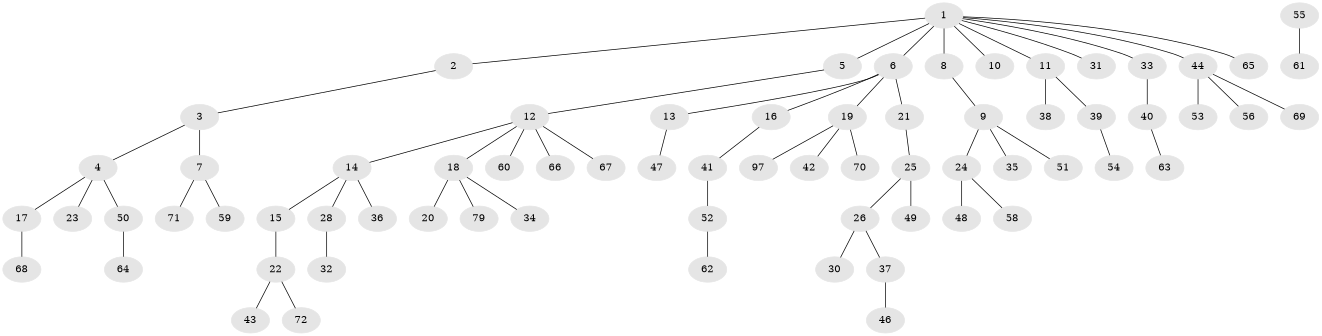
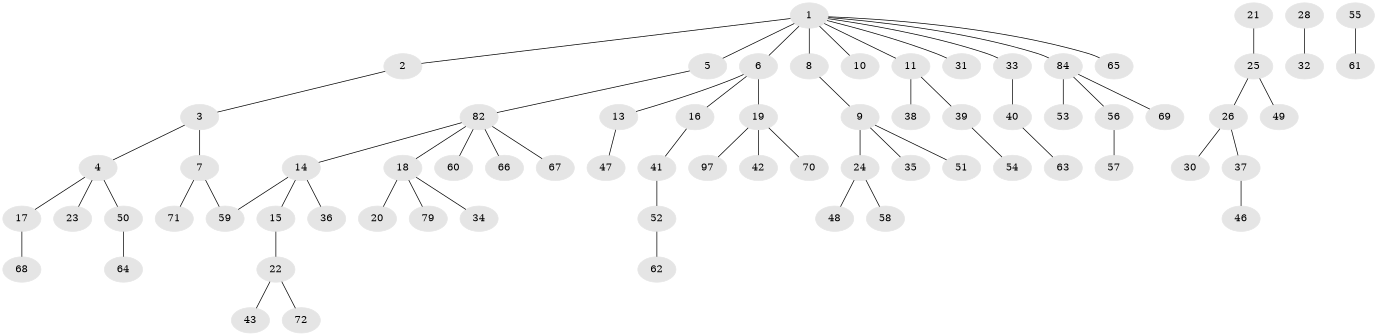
node "44": label "44" -> "84"
edge "6" -- "21": removed
node "12": label "12" -> "82"
node "57": added
edge "14" -- "28": now "14" -- "59"
